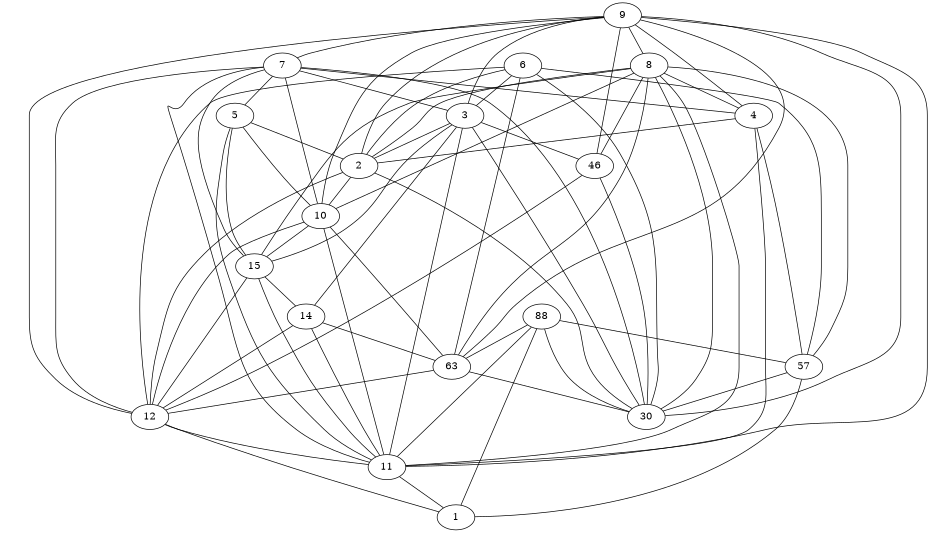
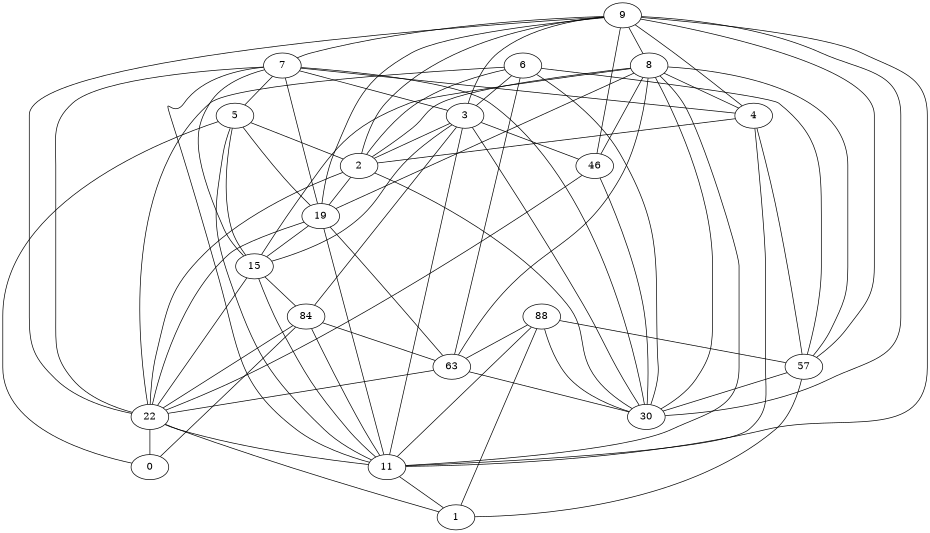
edge "9" -- "63": now "9" -- "57"
node "10": label "10" -> "19"
node "14": label "14" -> "84"
node "12": label "12" -> "22"
node "0": added
